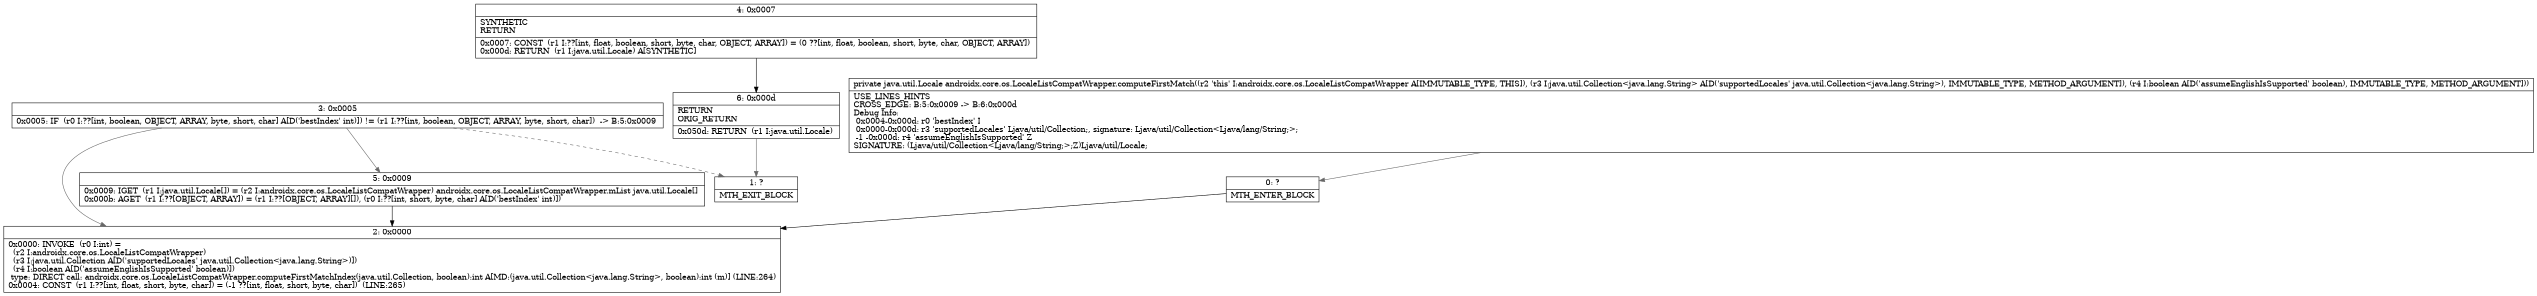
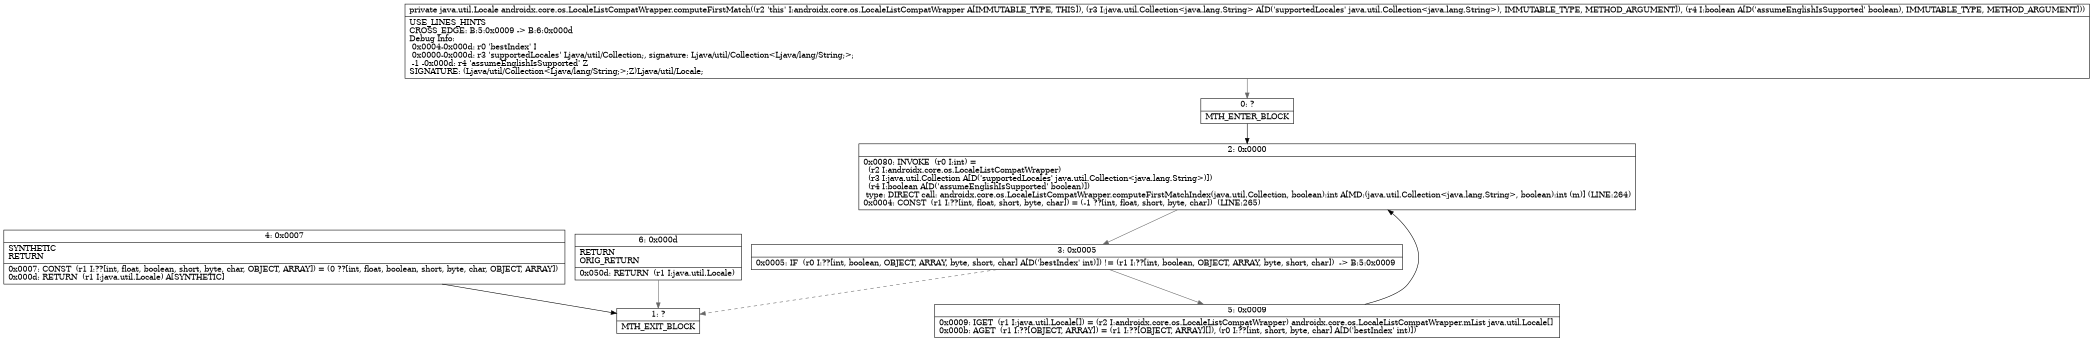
edge "4: 0x0007" -> "6: 0x000d": now "4: 0x0007" -> "1: ?"
edge "3: 0x0005" -> "2: 0x0000": reversed
node "2: 0x0000": text "0x0000: INVOKE  (r0 I:int) =" -> "0x0080: INVOKE  (r0 I:int) ="
